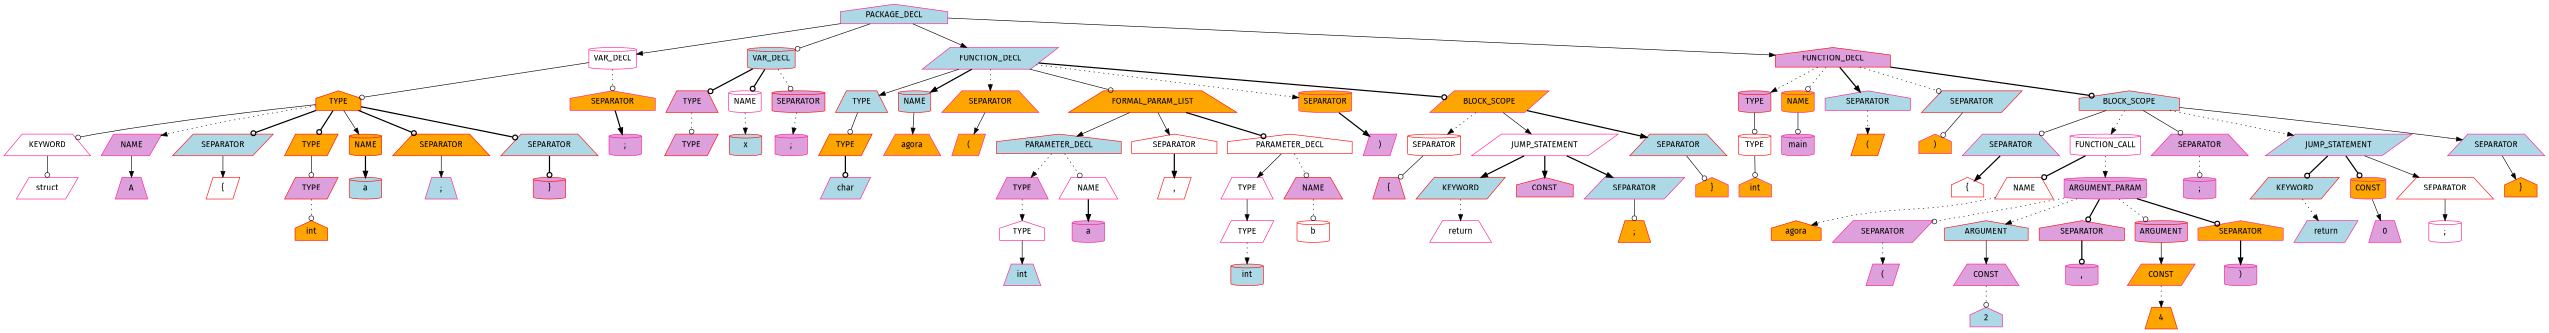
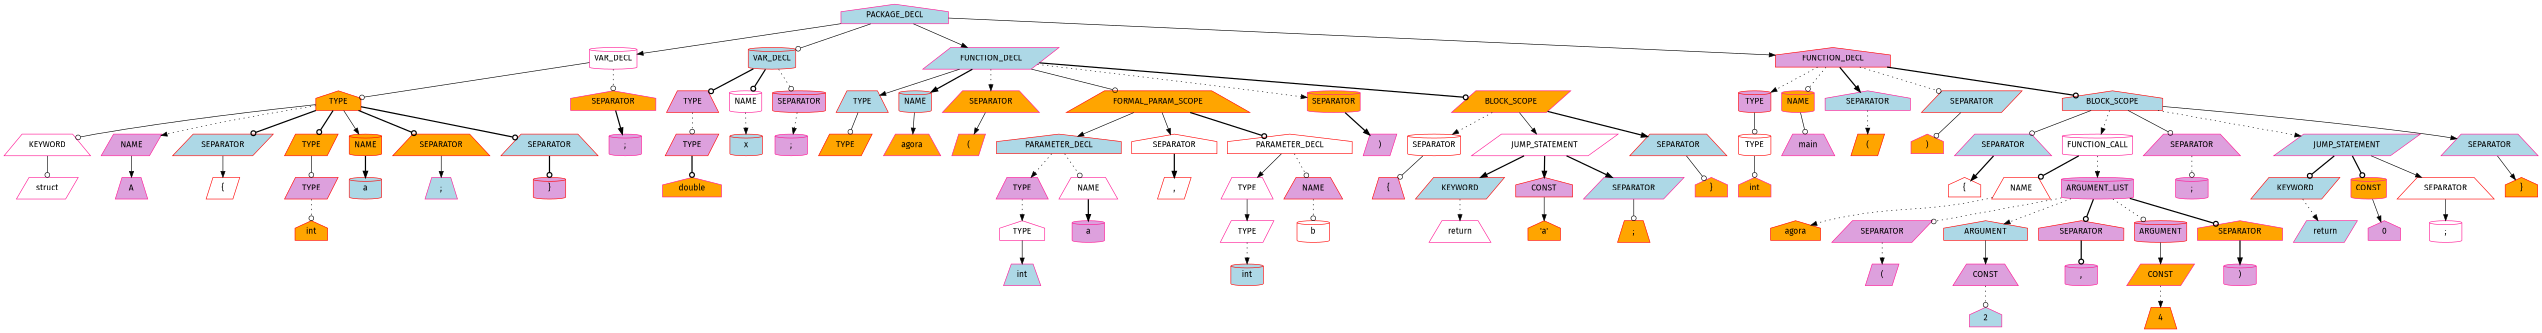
node "FORMAL_PARAM_LIST": label "FORMAL_PARAM_LIST" -> "FORMAL_PARAM_SCOPE"
node "main": shape cylinder -> trapezium
node "double": added
node "char": removed
node "ARGUMENT_PARAM": label "ARGUMENT_PARAM" -> "ARGUMENT_LIST"
node "'a'": added
node "0": shape trapezium -> house
